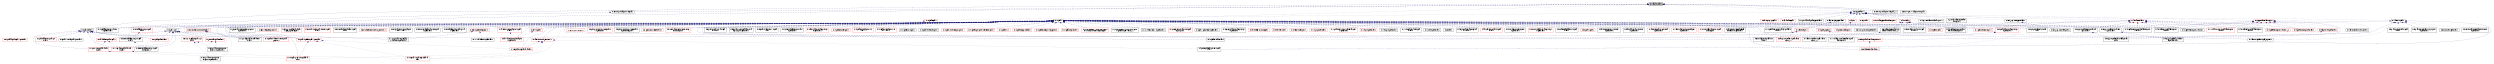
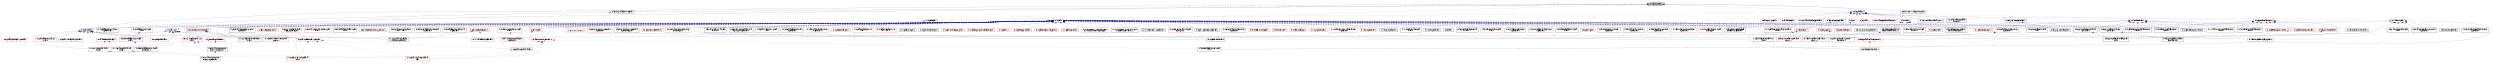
node "itkCommandIterationUpdatev4.h": removed
node "itkMultiResolutionPDEDeformable Registration.h": label "itkMultiResolutionPDEDeformable Registration.h" -> "itkLabelUniqueLabelMapFilter Registration.h"
edge "itkBinaryReconstructionBy DilationImageFilter.h" -> "itkAttributeLabelObject.h": now "itkBinaryReconstructionBy DilationImageFilter.h" -> "itkBinaryReconstructionBy ErosionImageFilter.h"
